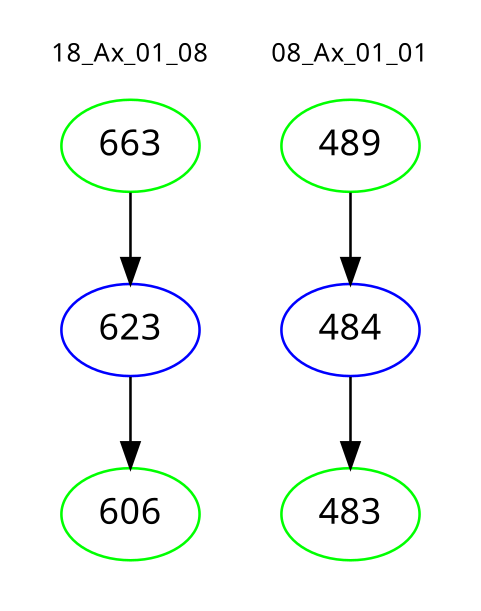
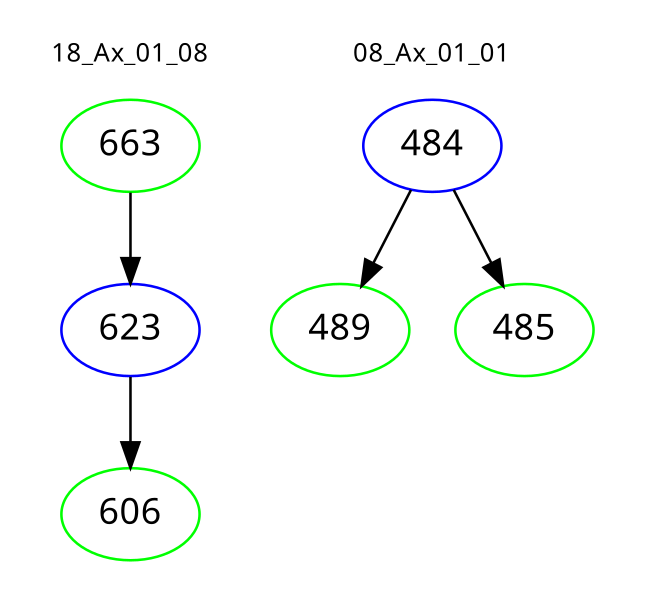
edge "489" -> "484": reversed
node "483": label "483" -> "485"
